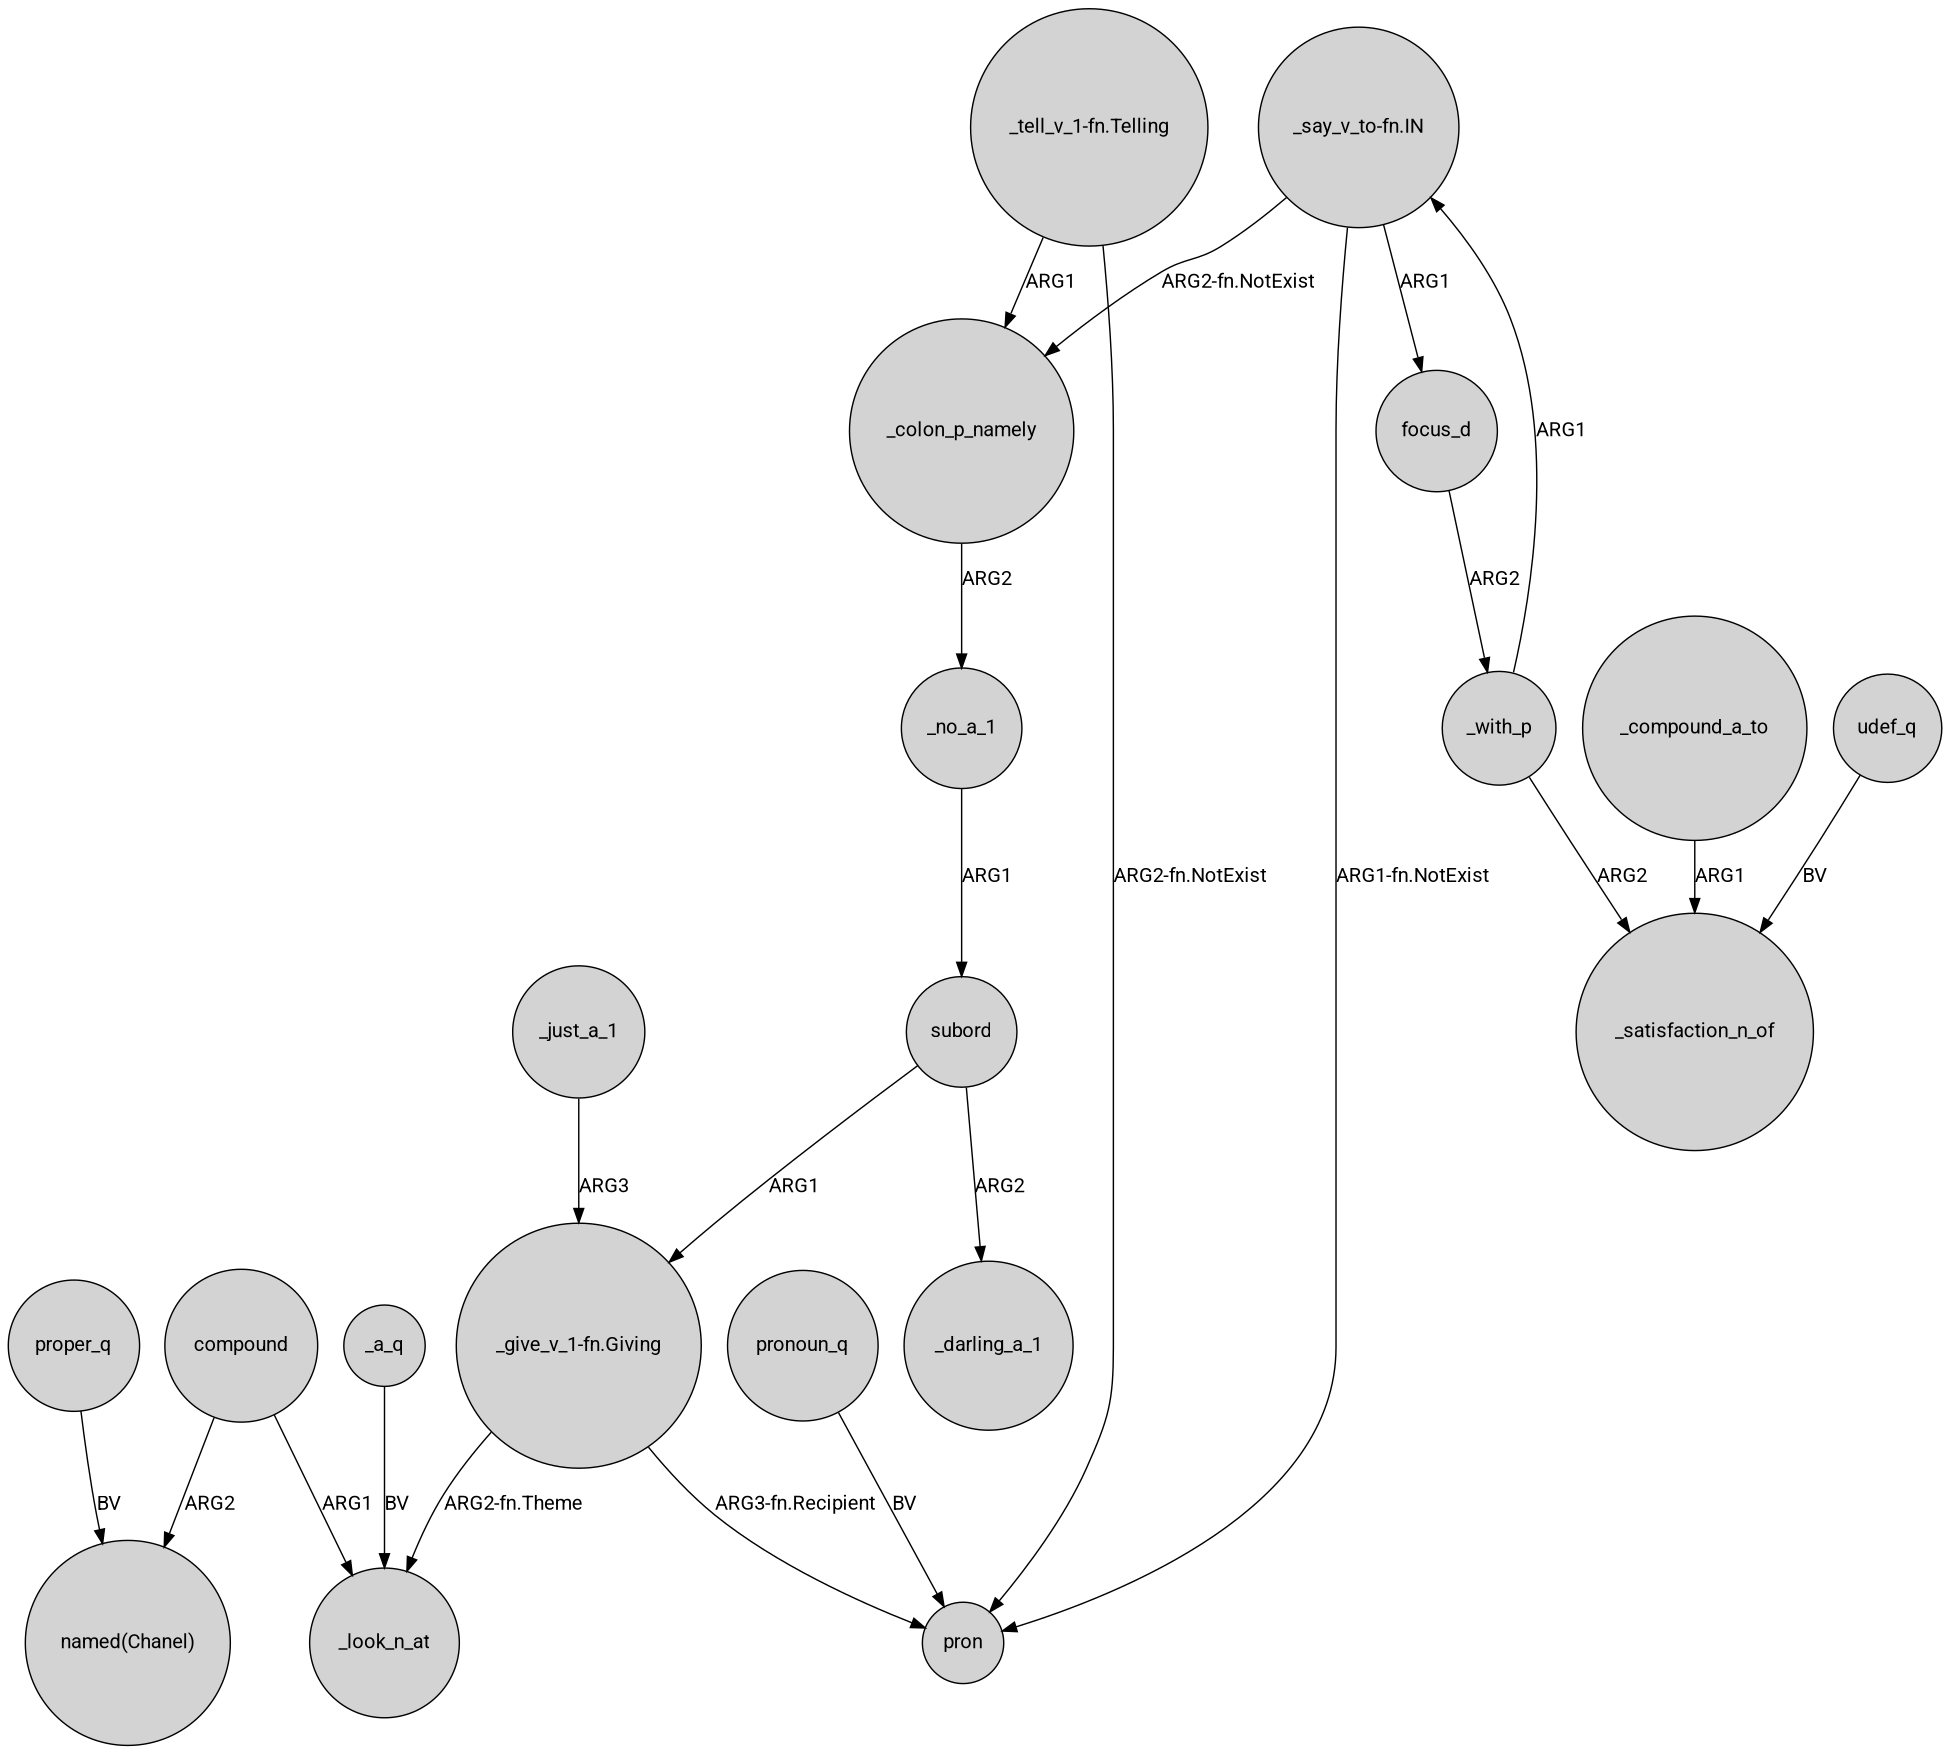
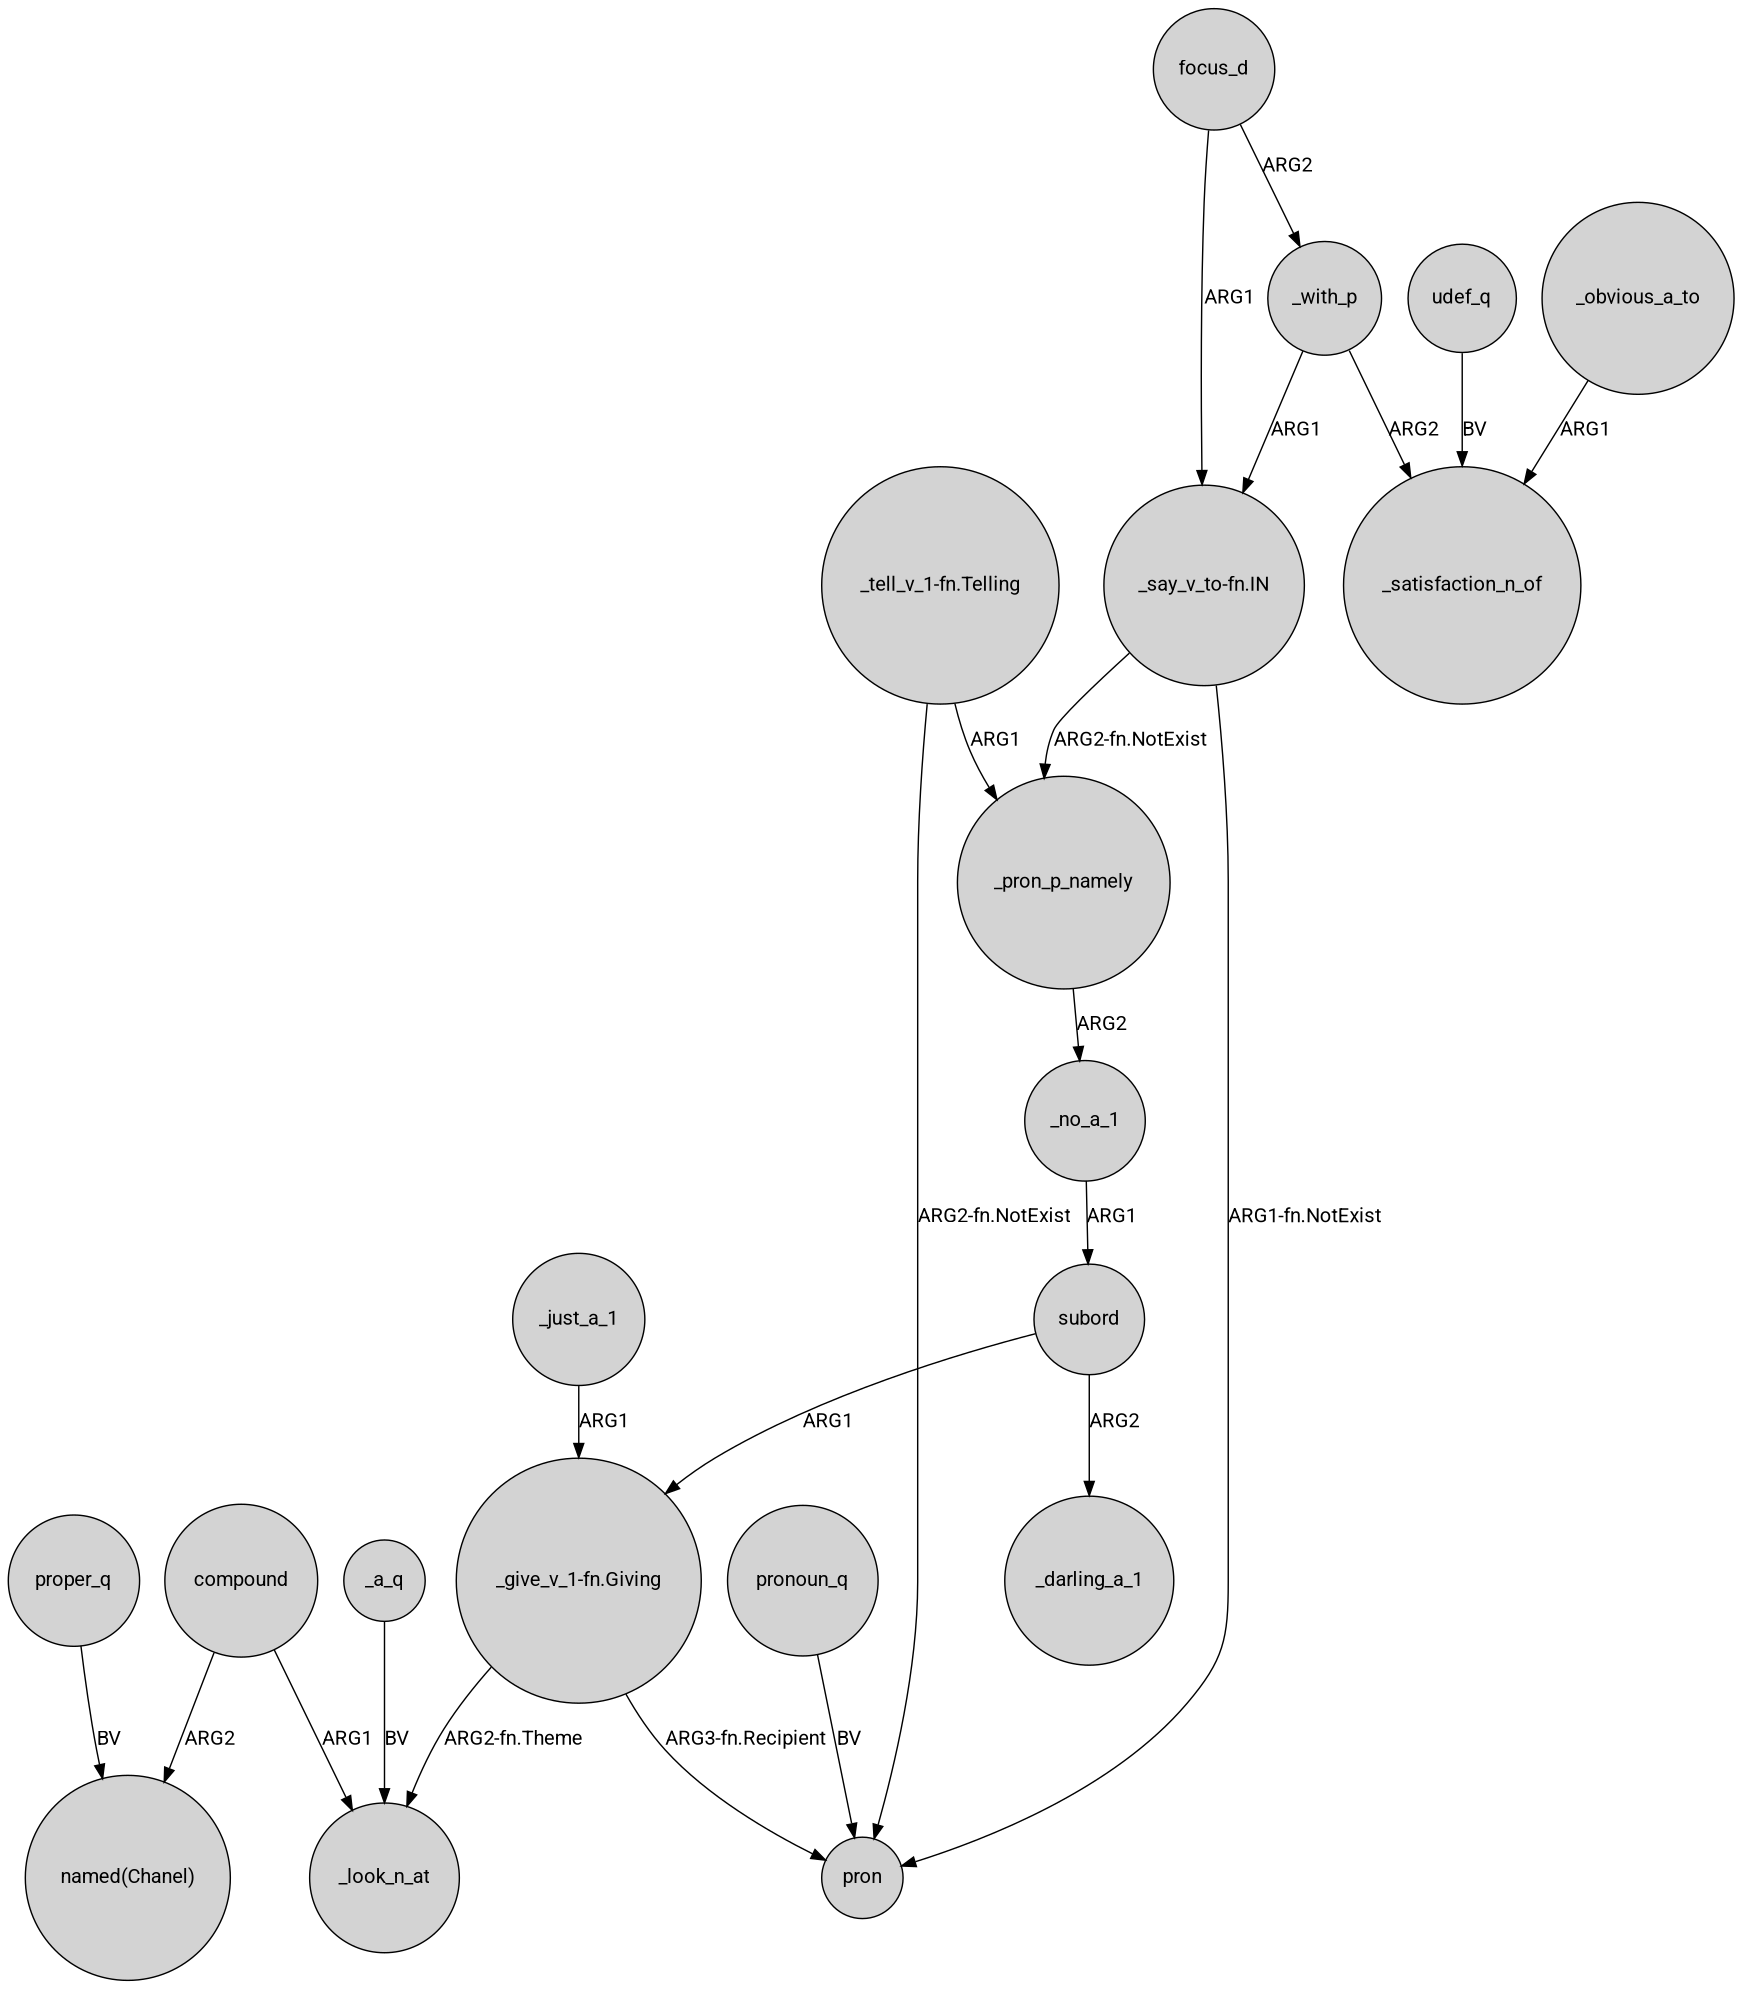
edge "_say_v_to-fn.IN" -> "focus_d": reversed
node "_colon_p_namely": label "_colon_p_namely" -> "_pron_p_namely"
node "_compound_a_to": label "_compound_a_to" -> "_obvious_a_to"
edge "_just_a_1" -> "_give_v_1-fn.Giving": label "ARG3" -> "ARG1"
